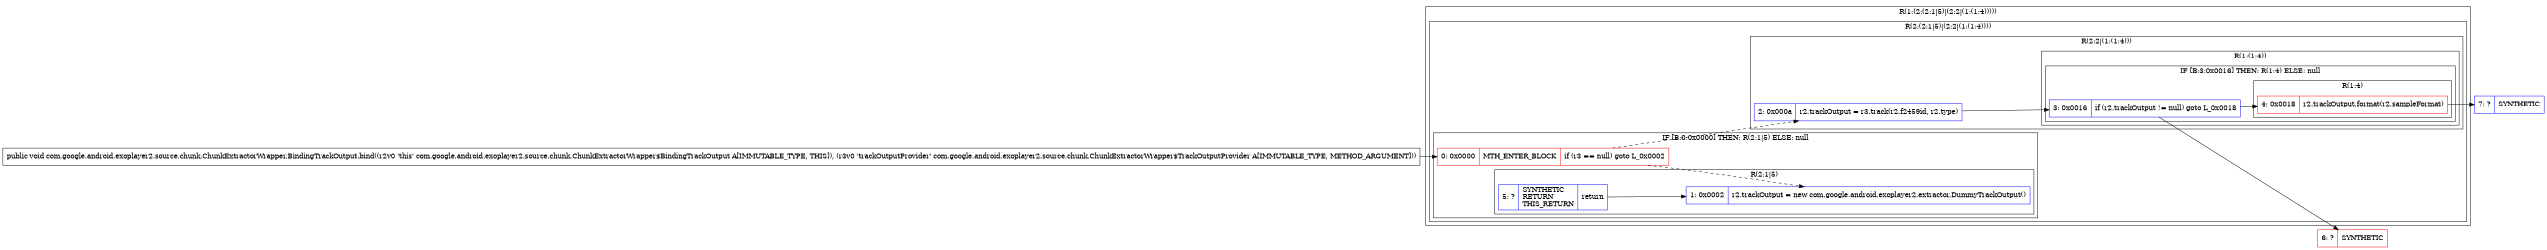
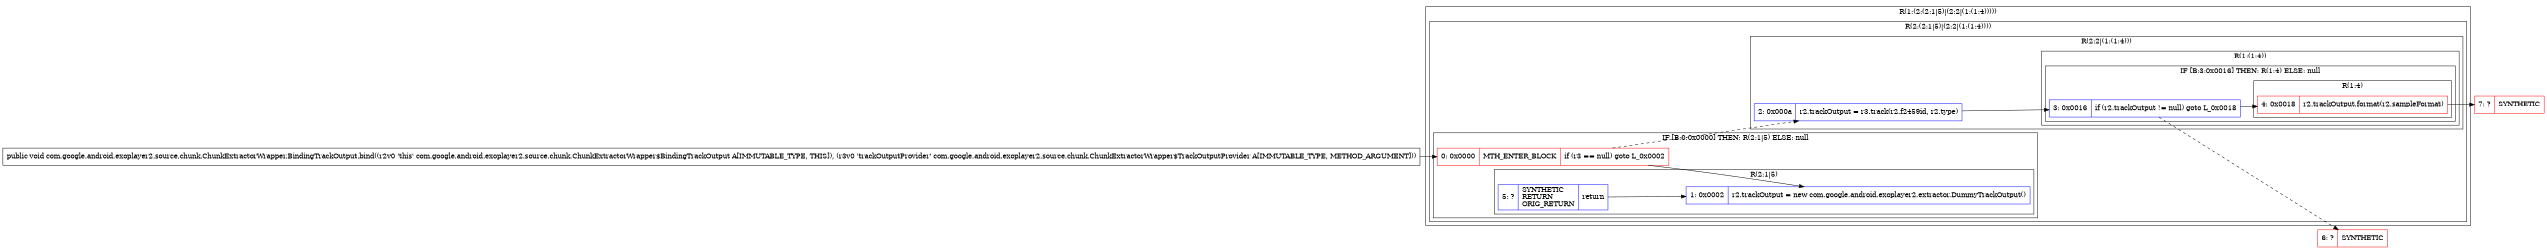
node "7: ?": color blue -> red
edge "3: 0x0016" -> "6: ?": style solid -> dashed
edge "0: 0x0000" -> "1: 0x0002": style dashed -> solid
node "5: ?": text "THIS_RETURN" -> "ORIG_RETURN"
